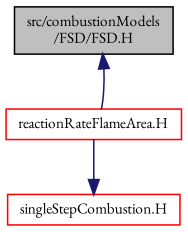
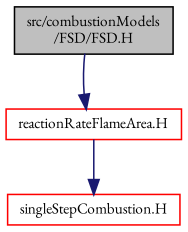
edge "reactionRateFlameArea.H" -> "src/combustionModels /FSD/FSD.H": reversed
